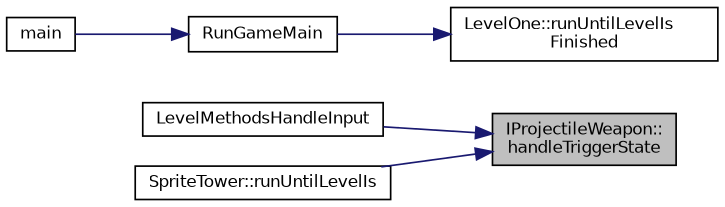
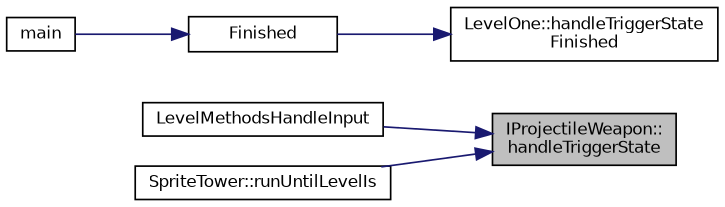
node "RunGameMain": label "RunGameMain" -> "Finished"
node "LevelOne::runUntilLevelIs Finished": label "LevelOne::runUntilLevelIs Finished" -> "LevelOne::handleTriggerState Finished"
